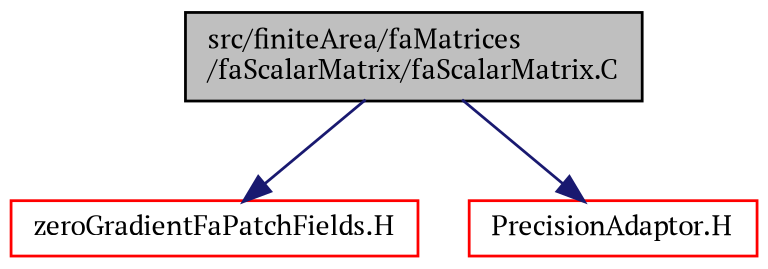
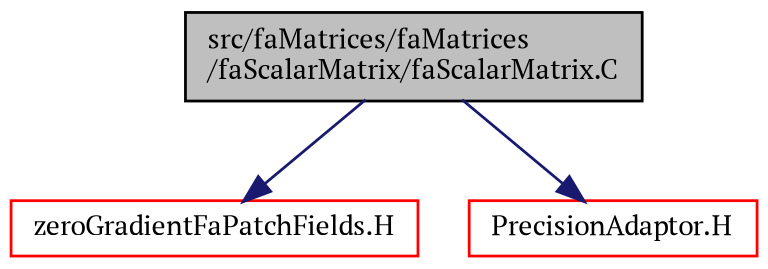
node "src/finiteArea/faMatrices /faScalarMatrix/faScalarMatrix.C": label "src/finiteArea/faMatrices /faScalarMatrix/faScalarMatrix.C" -> "src/faMatrices/faMatrices /faScalarMatrix/faScalarMatrix.C"
